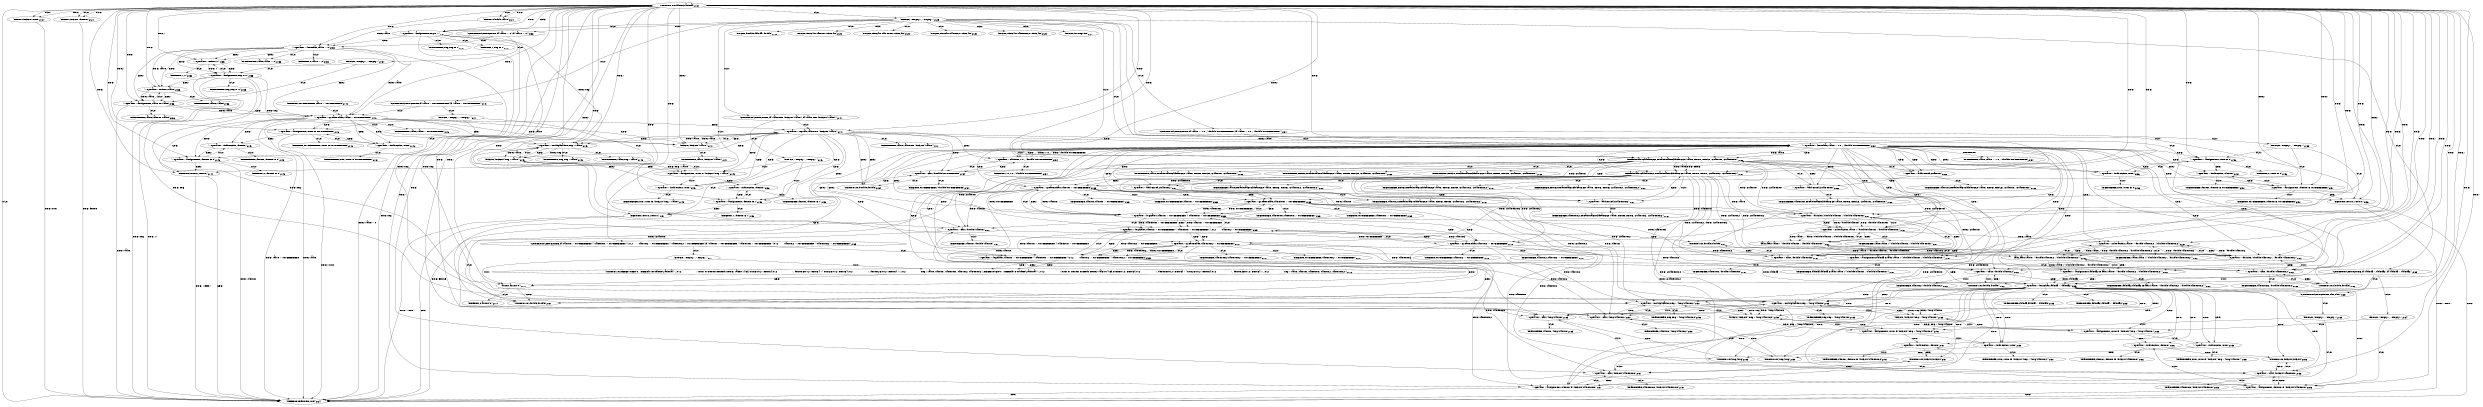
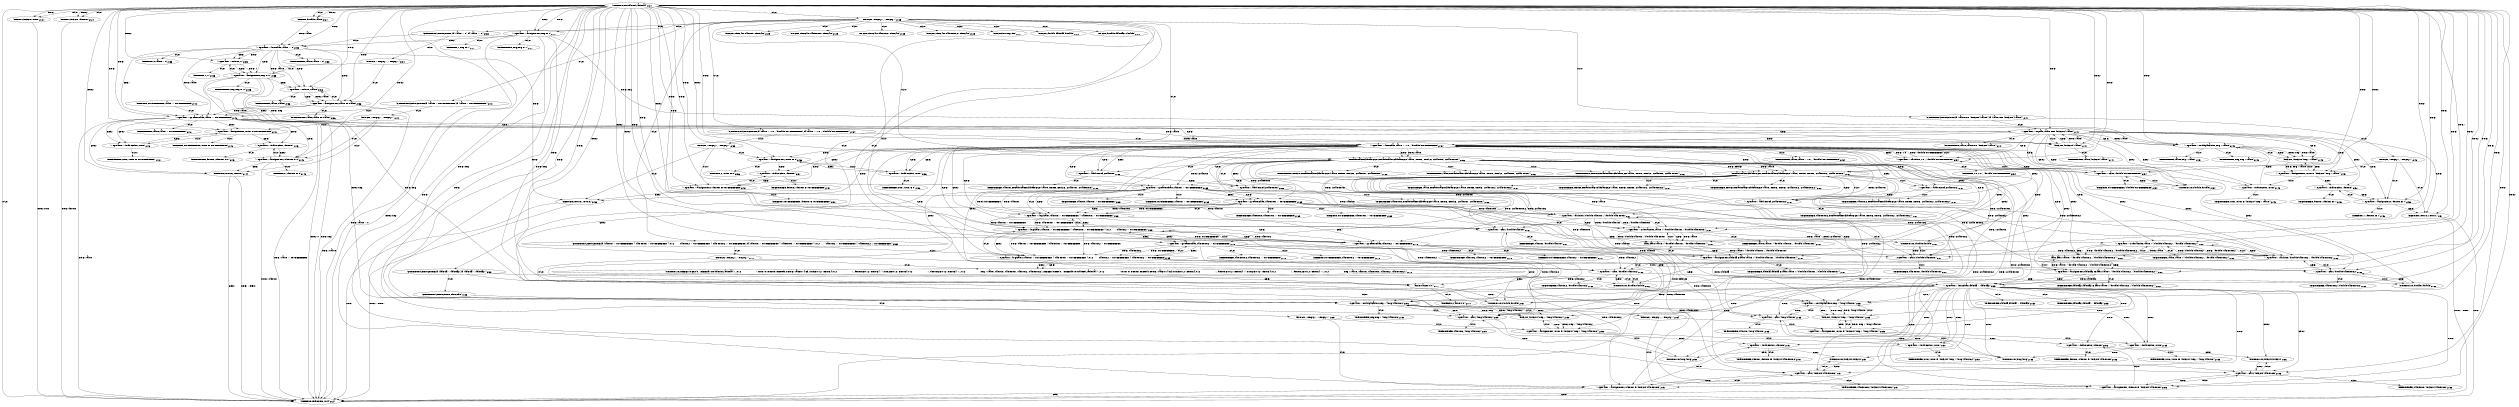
node "(LOCAL,double dblDiff2: double)": added
edge "(<operator>.lessThan,value < 1.0 / (double)0x7FFFFFFFL)" -> "(IDENTIFIER,value,value < 1.0 / (double)0x7FFFFFFFL)": label "FFFFFFFL: " -> "AST: "
edge "(<operator>.assignment,*num = 0x7FFFFFFFL)" -> "(METHOD_RETURN,void)": removed, label "DDG: *num"
node "(IDENTIFIER,neg,neg * (long)ullNum)": removed
